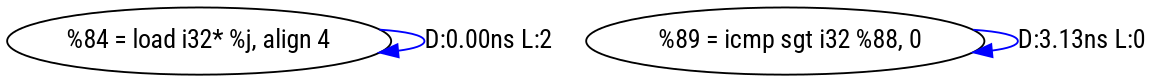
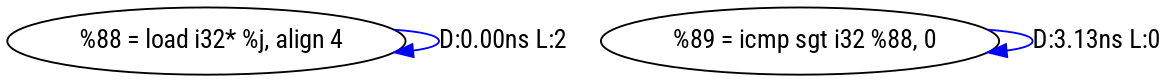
node "%84 = load i32* %j, align 4": label "%84 = load i32* %j, align 4" -> "%88 = load i32* %j, align 4"
